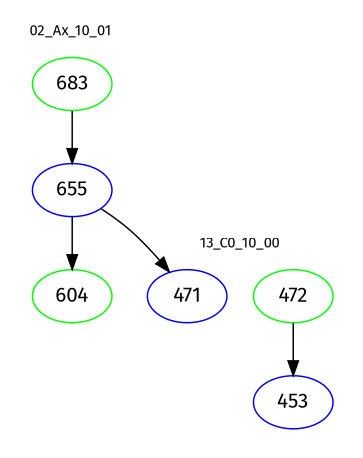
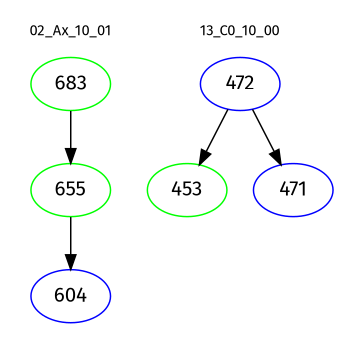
node "655": color blue -> green
edge "655" -> "471": now "472" -> "471"
node "604": color green -> blue
node "472": color green -> blue
node "453": color blue -> green
